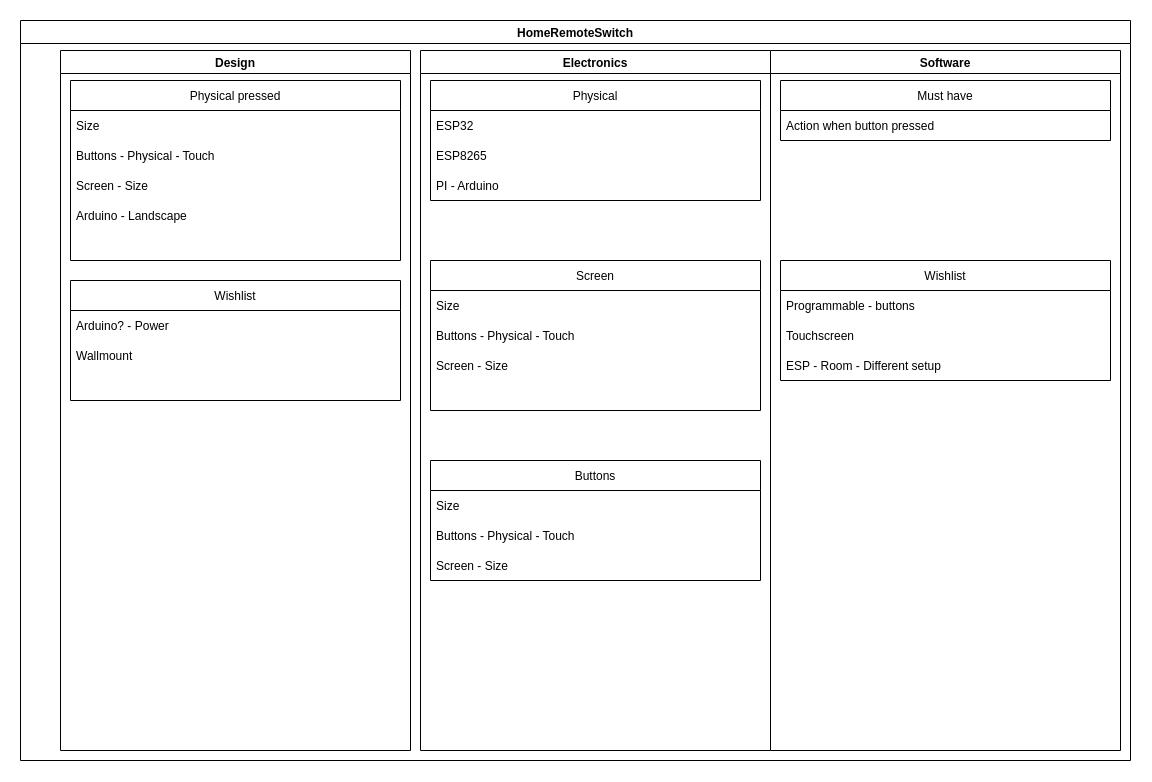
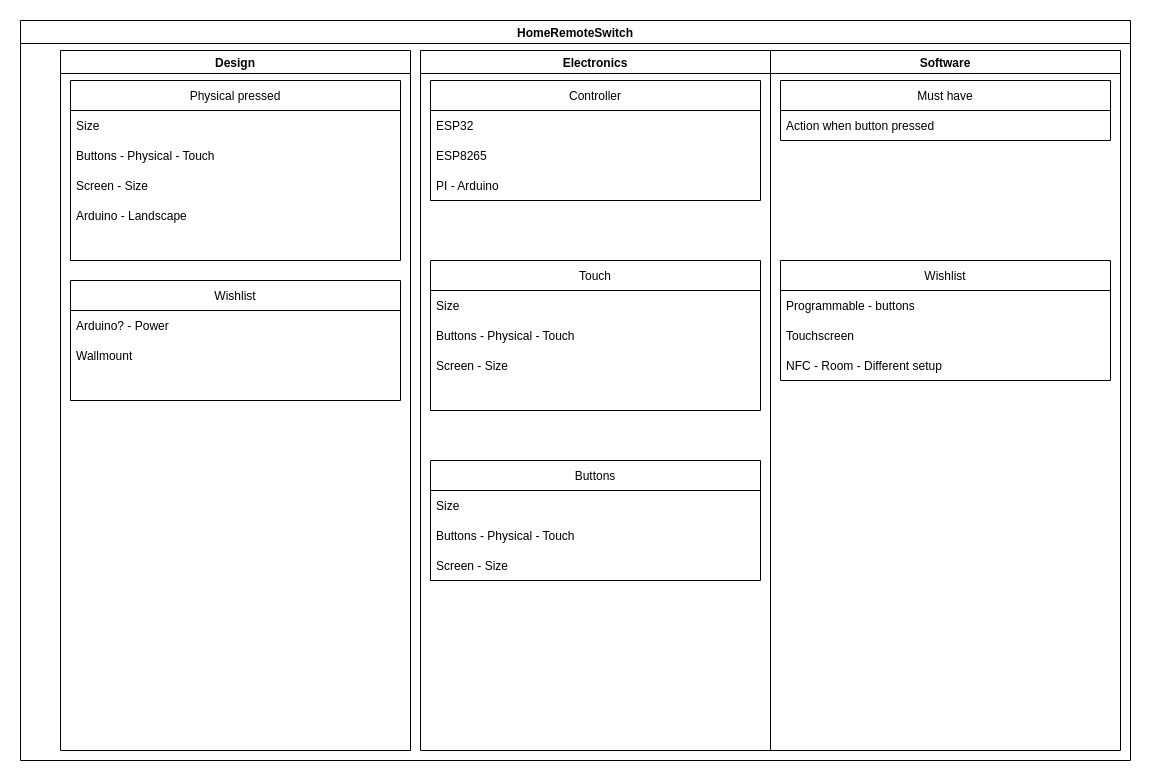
node "Physical": label "Physical" -> "Controller"
node "Screen": label "Screen" -> "Touch"
node "ESP - Room - Different setup": label "ESP - Room - Different setup" -> "NFC - Room - Different setup"
